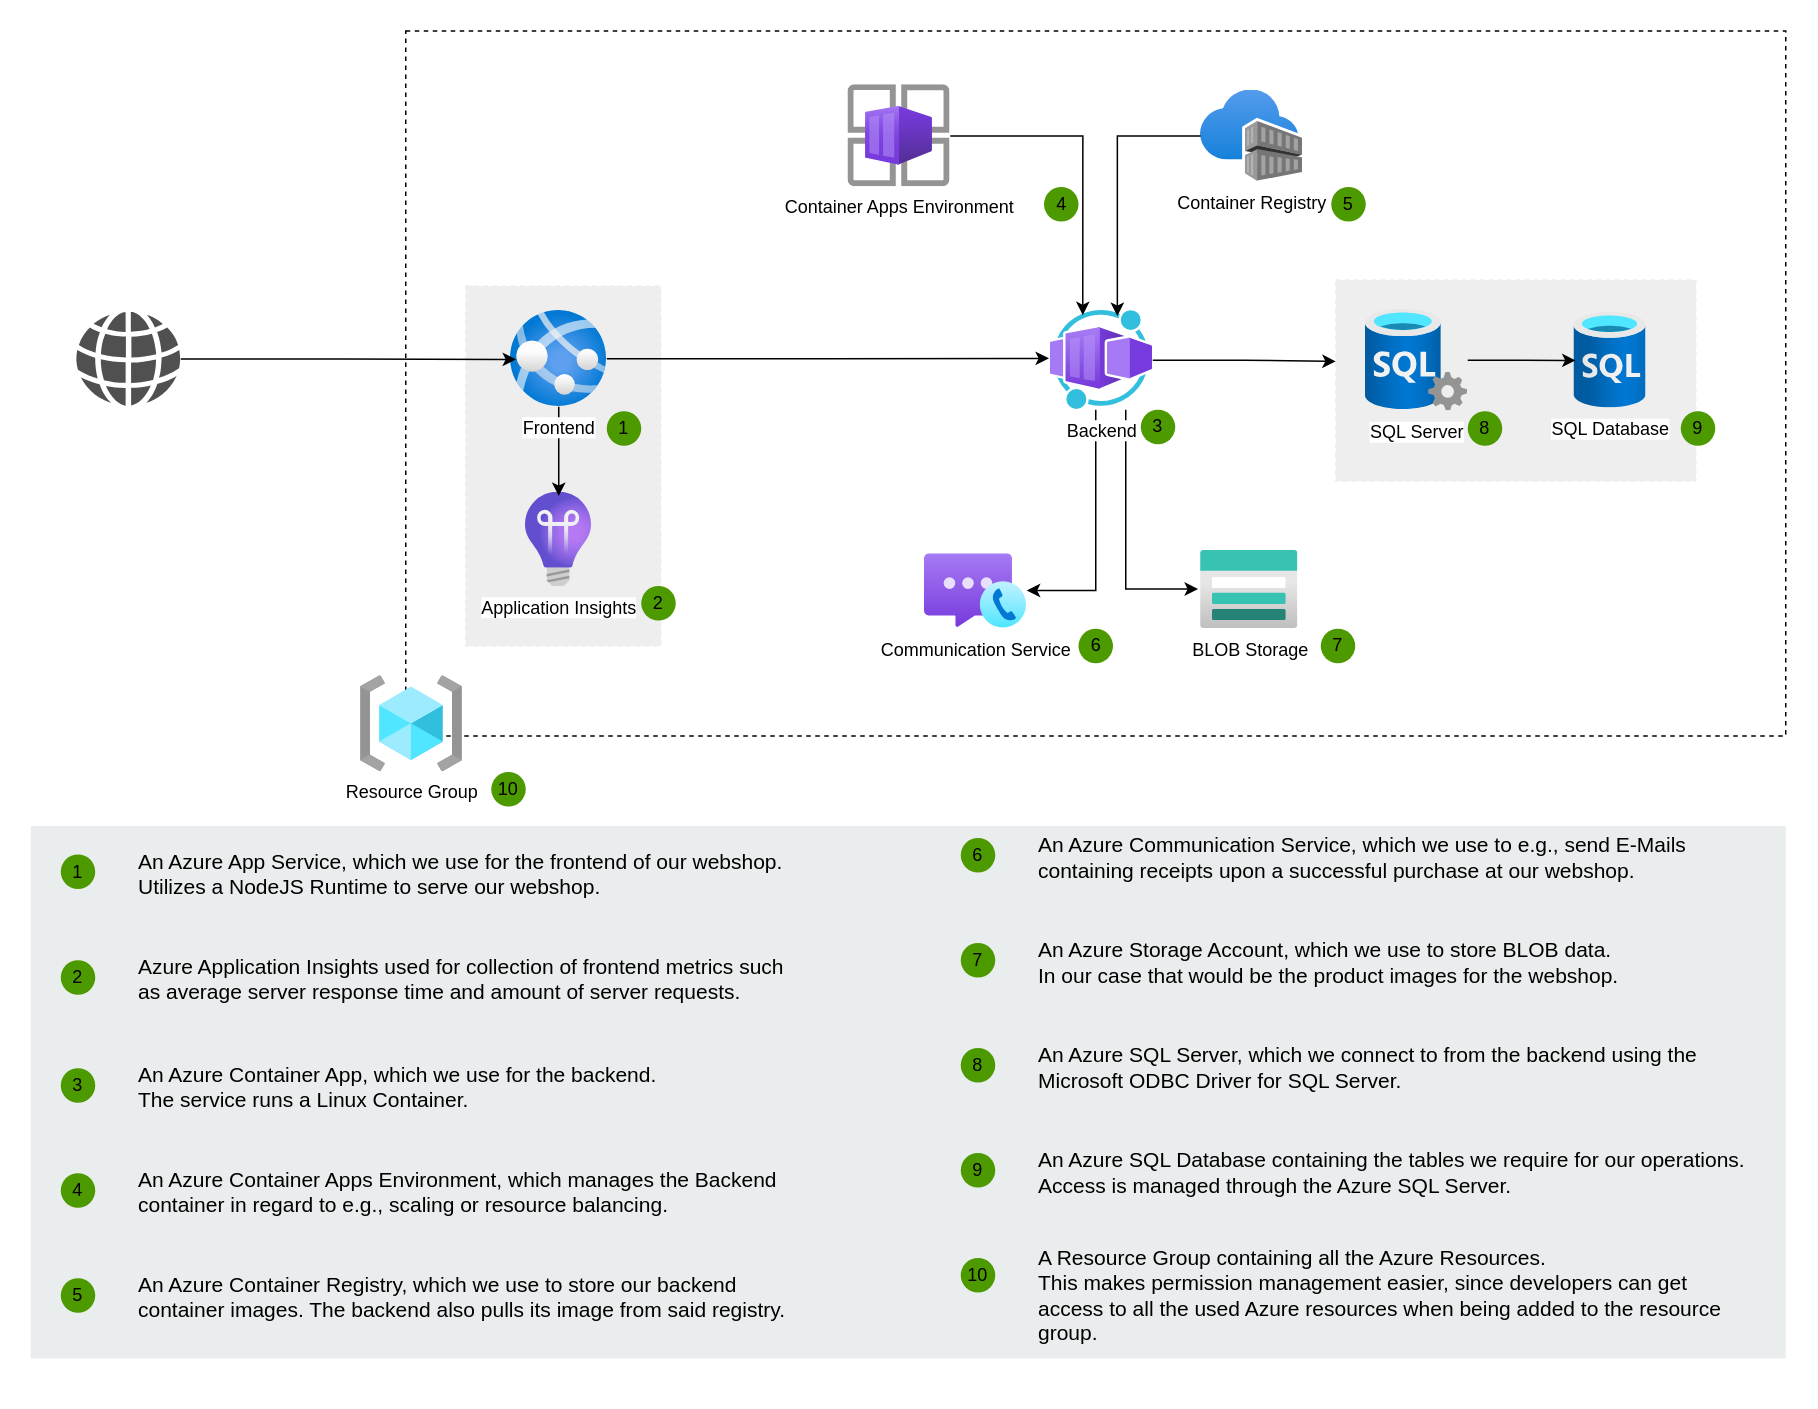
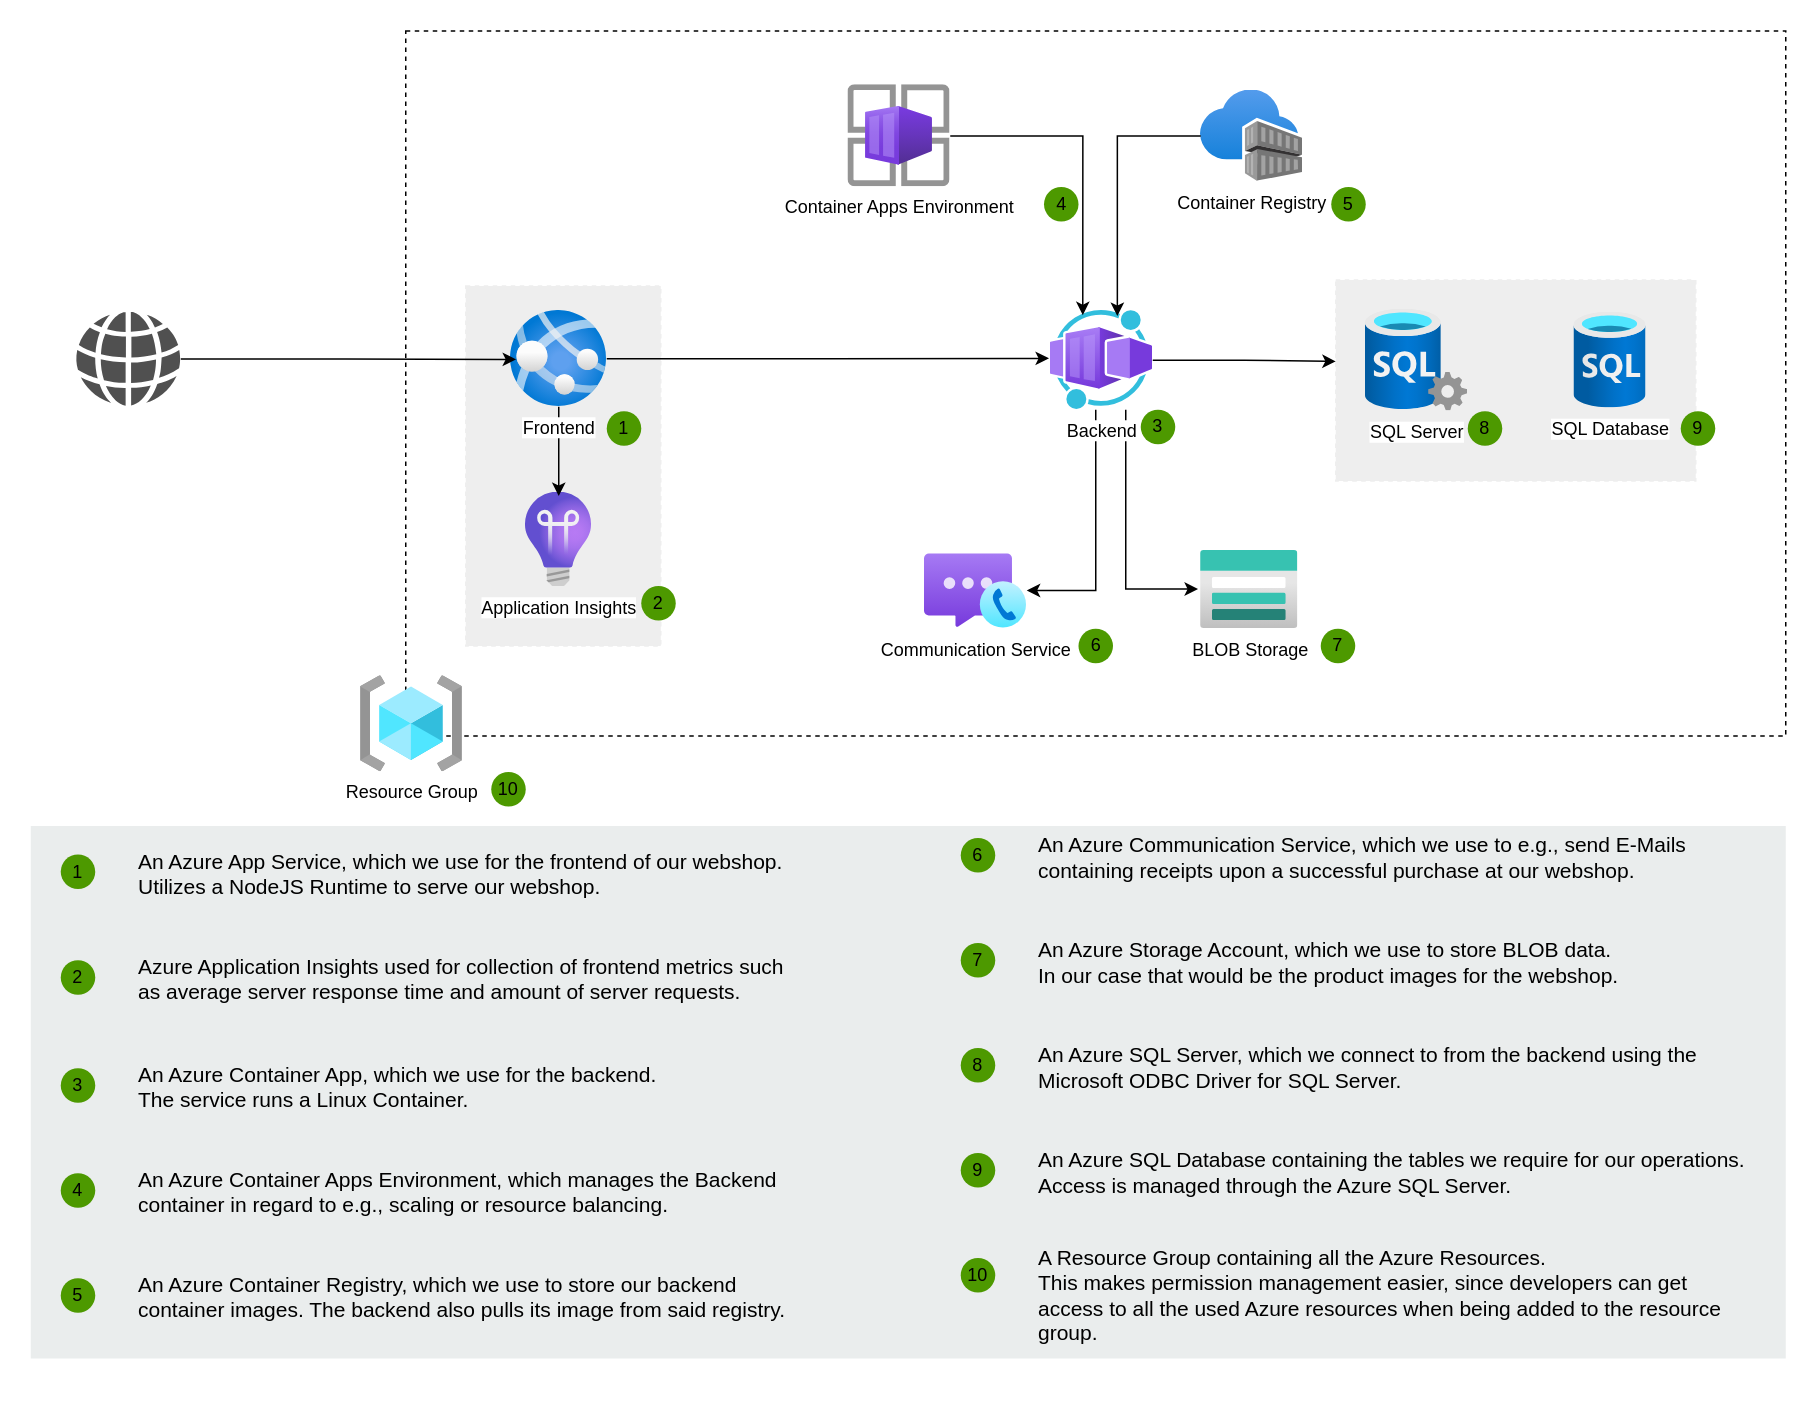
edge "SQL Server" -> "SQL Database": removed
